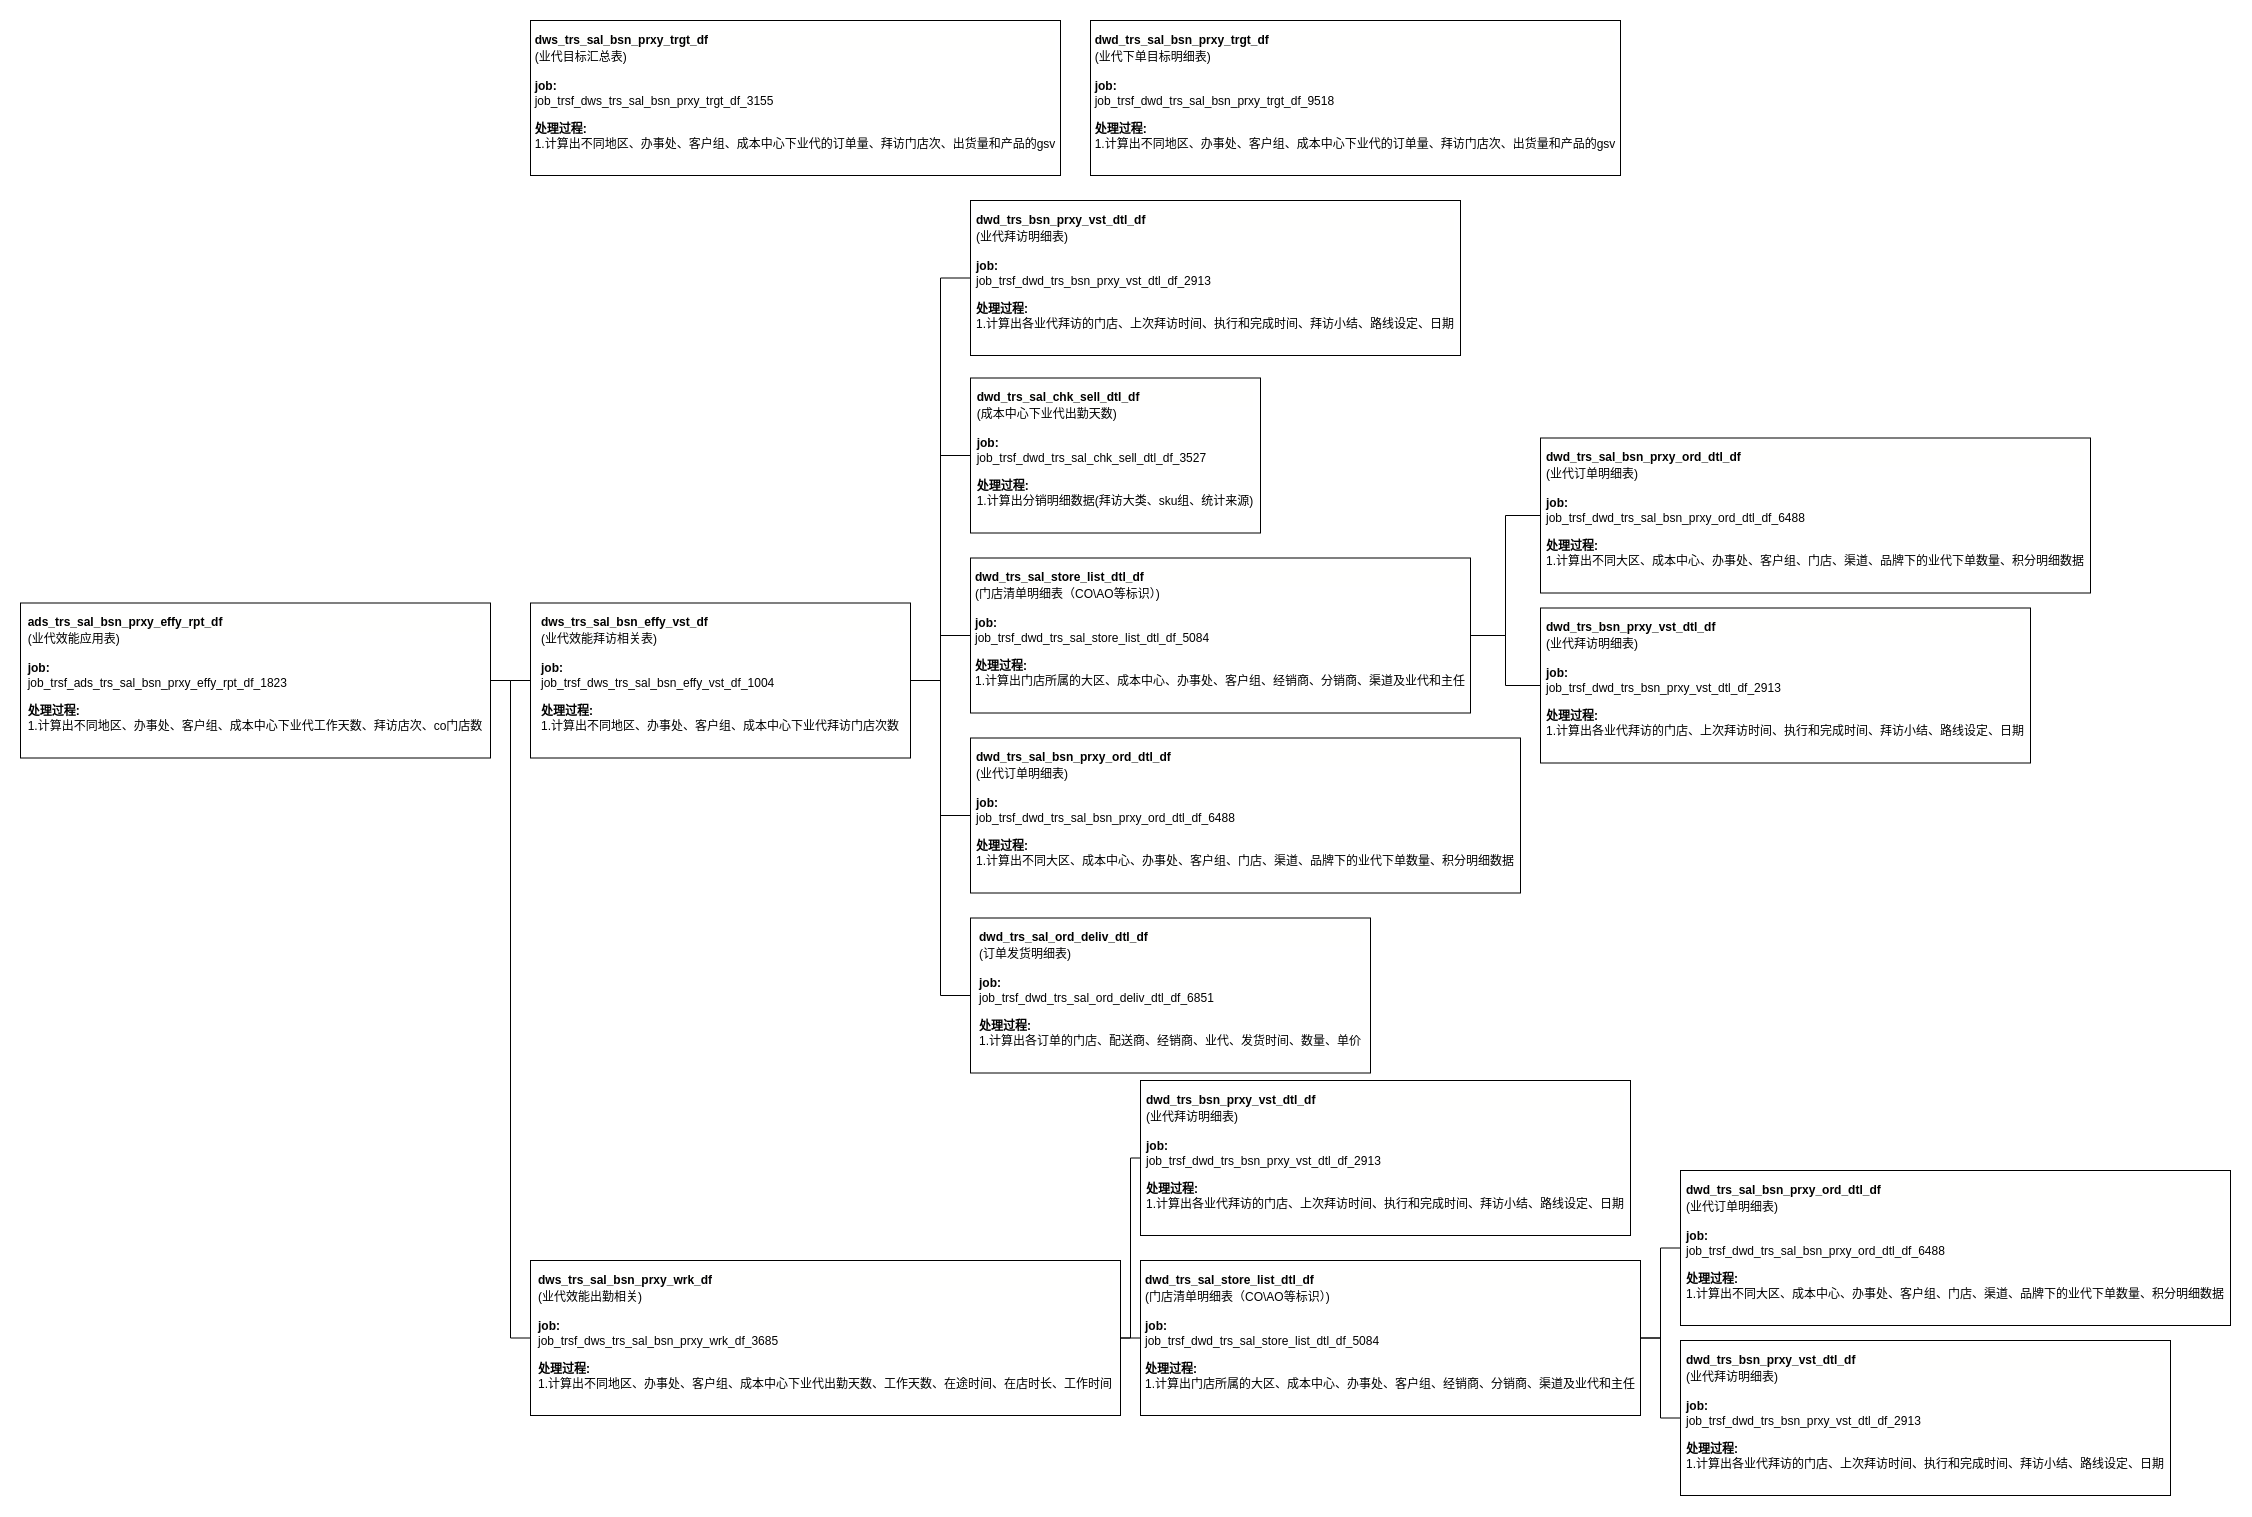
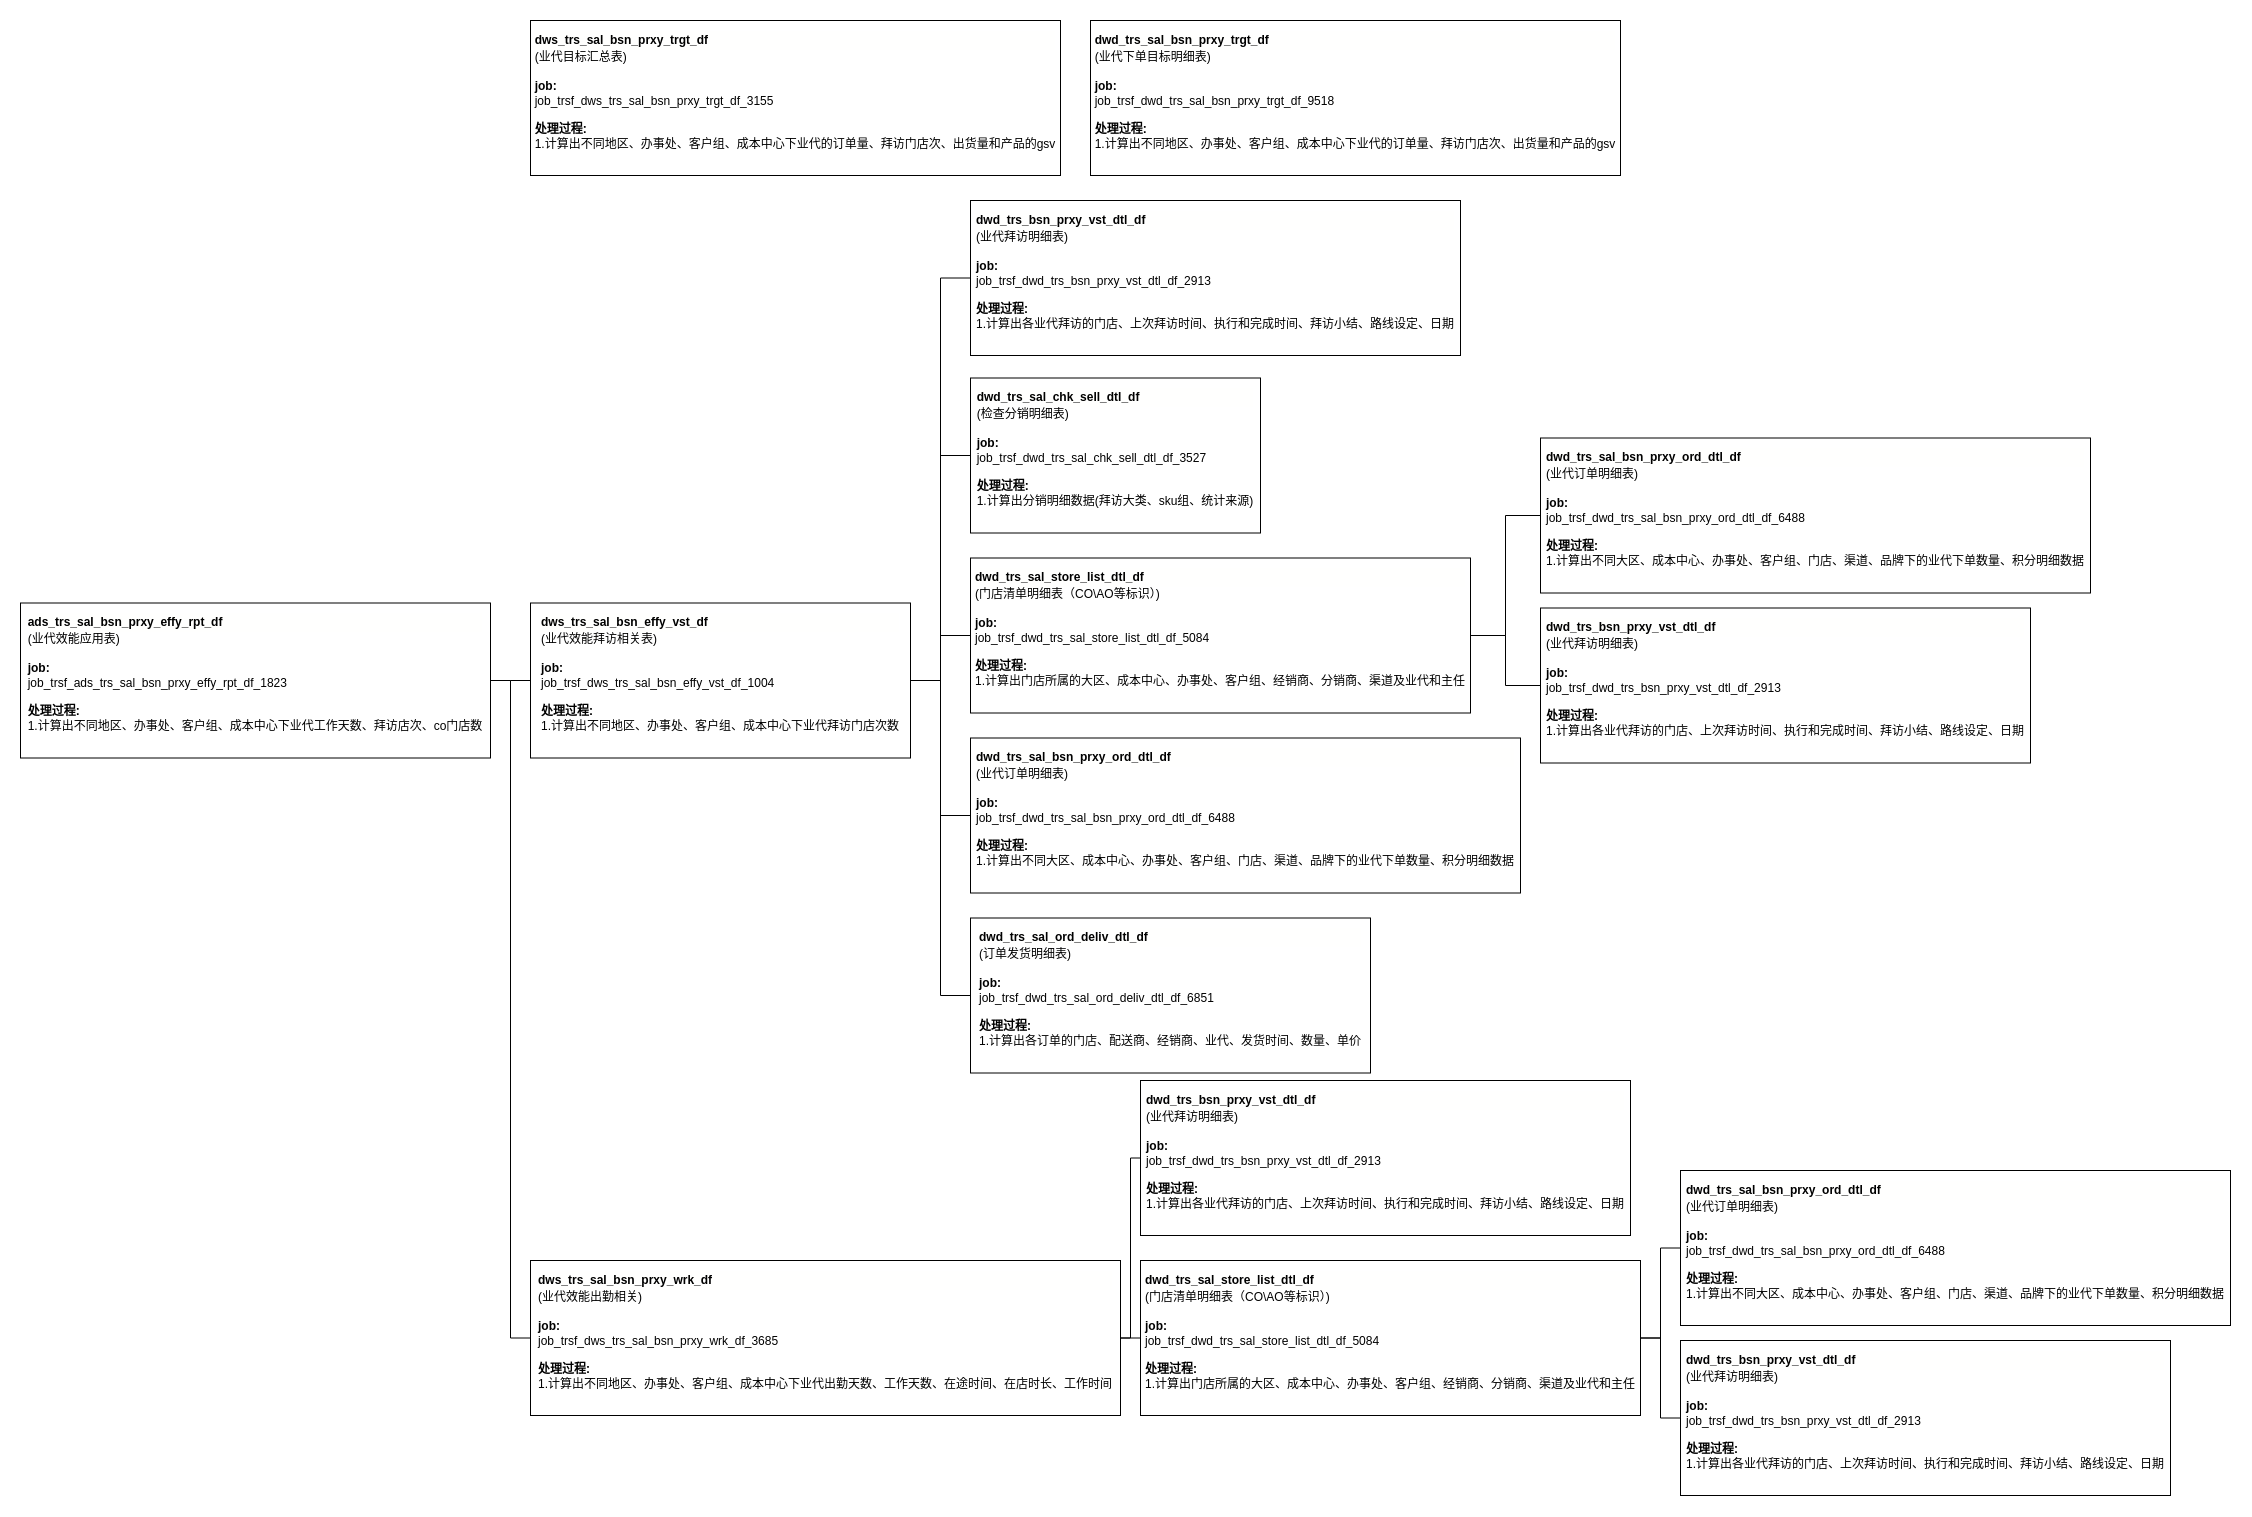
node "dwd_trs_sal_chk_sell_dtl_df (成本中心下业代出勤天数) job: job_trsf_dwd_trs_sal_chk_sell_dtl_df_3527 处理过程: 1.计算出分销明细数据(拜访大类、sku组、统计来源)": label "dwd_trs_sal_chk_sell_dtl_df (成本中心下业代出勤天数) job: job_trsf_dwd_trs_sal_chk_sell_dtl_df_3527 处理过程: 1.计算出分销明细数据(拜访大类、sku组、统计来源)" -> "dwd_trs_sal_chk_sell_dtl_df (检查分销明细表) job: job_trsf_dwd_trs_sal_chk_sell_dtl_df_3527 处理过程: 1.计算出分销明细数据(拜访大类、sku组、统计来源)"
